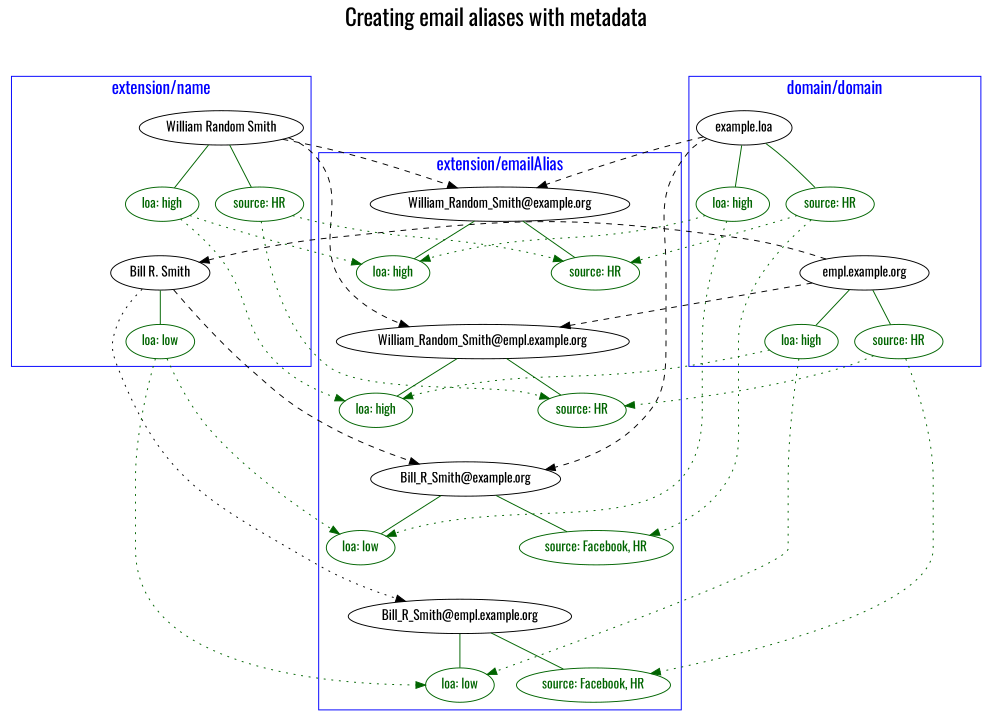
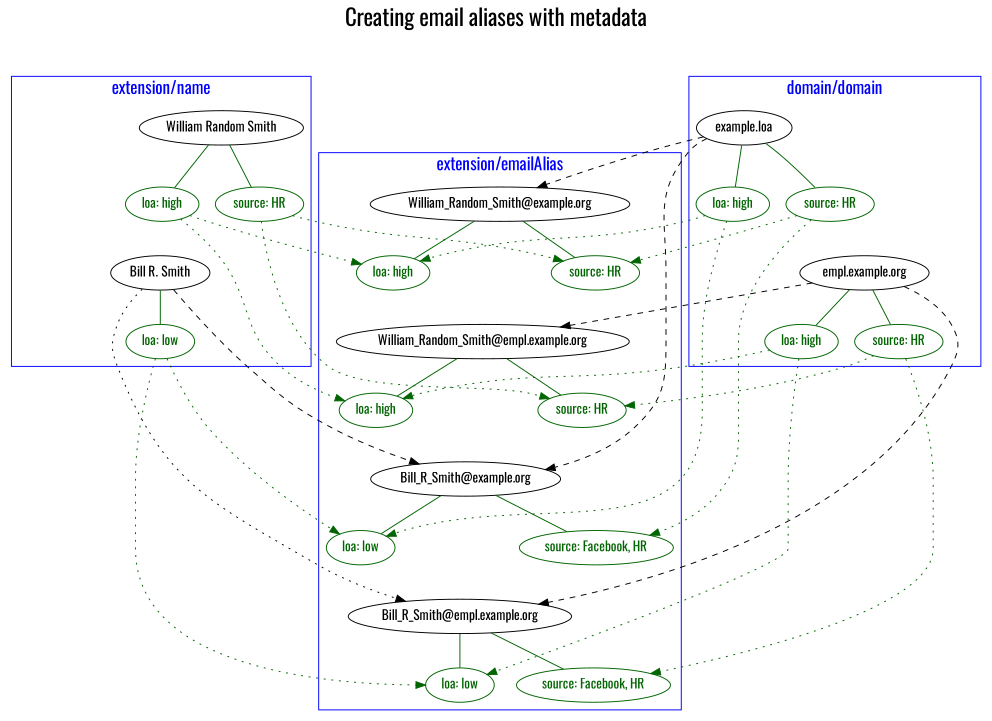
edge "William Random Smith" -> "William_Random_Smith@example.org": removed
edge "empl.example.org" -> "Bill R. Smith": now "empl.example.org" -> "Bill_R_Smith@empl.example.org"
edge "William Random Smith" -> "William_Random_Smith@empl.example.org": removed
